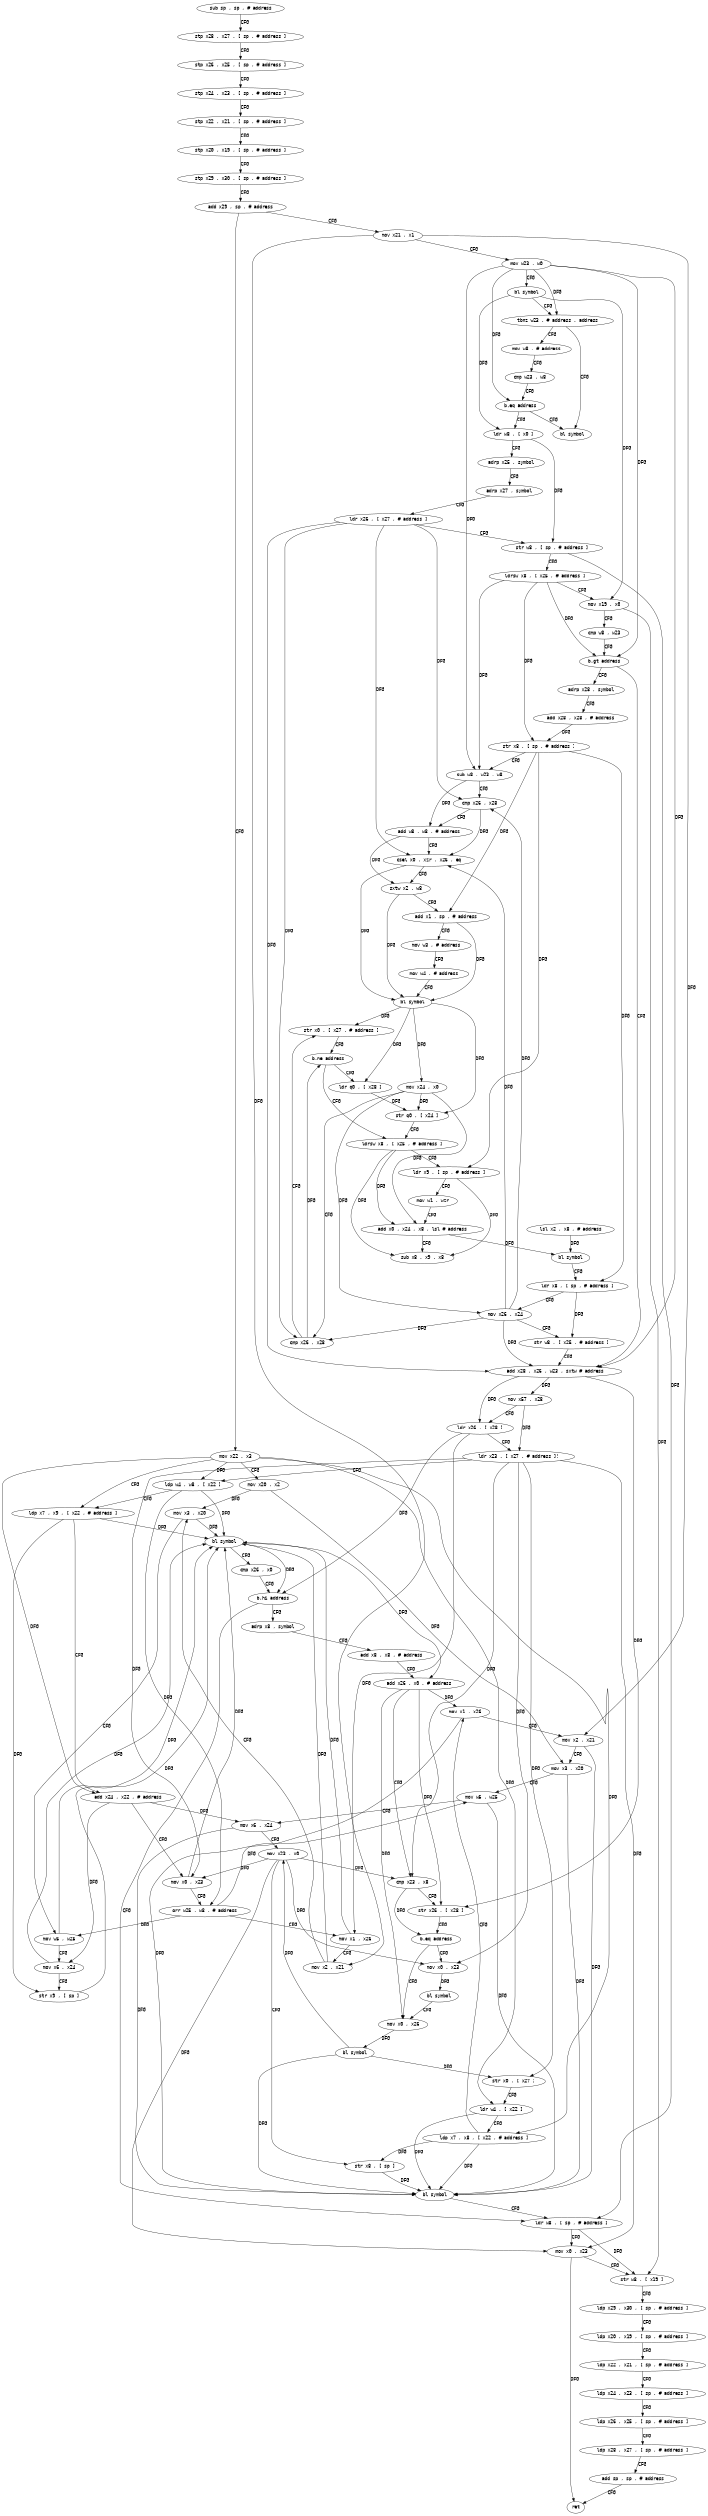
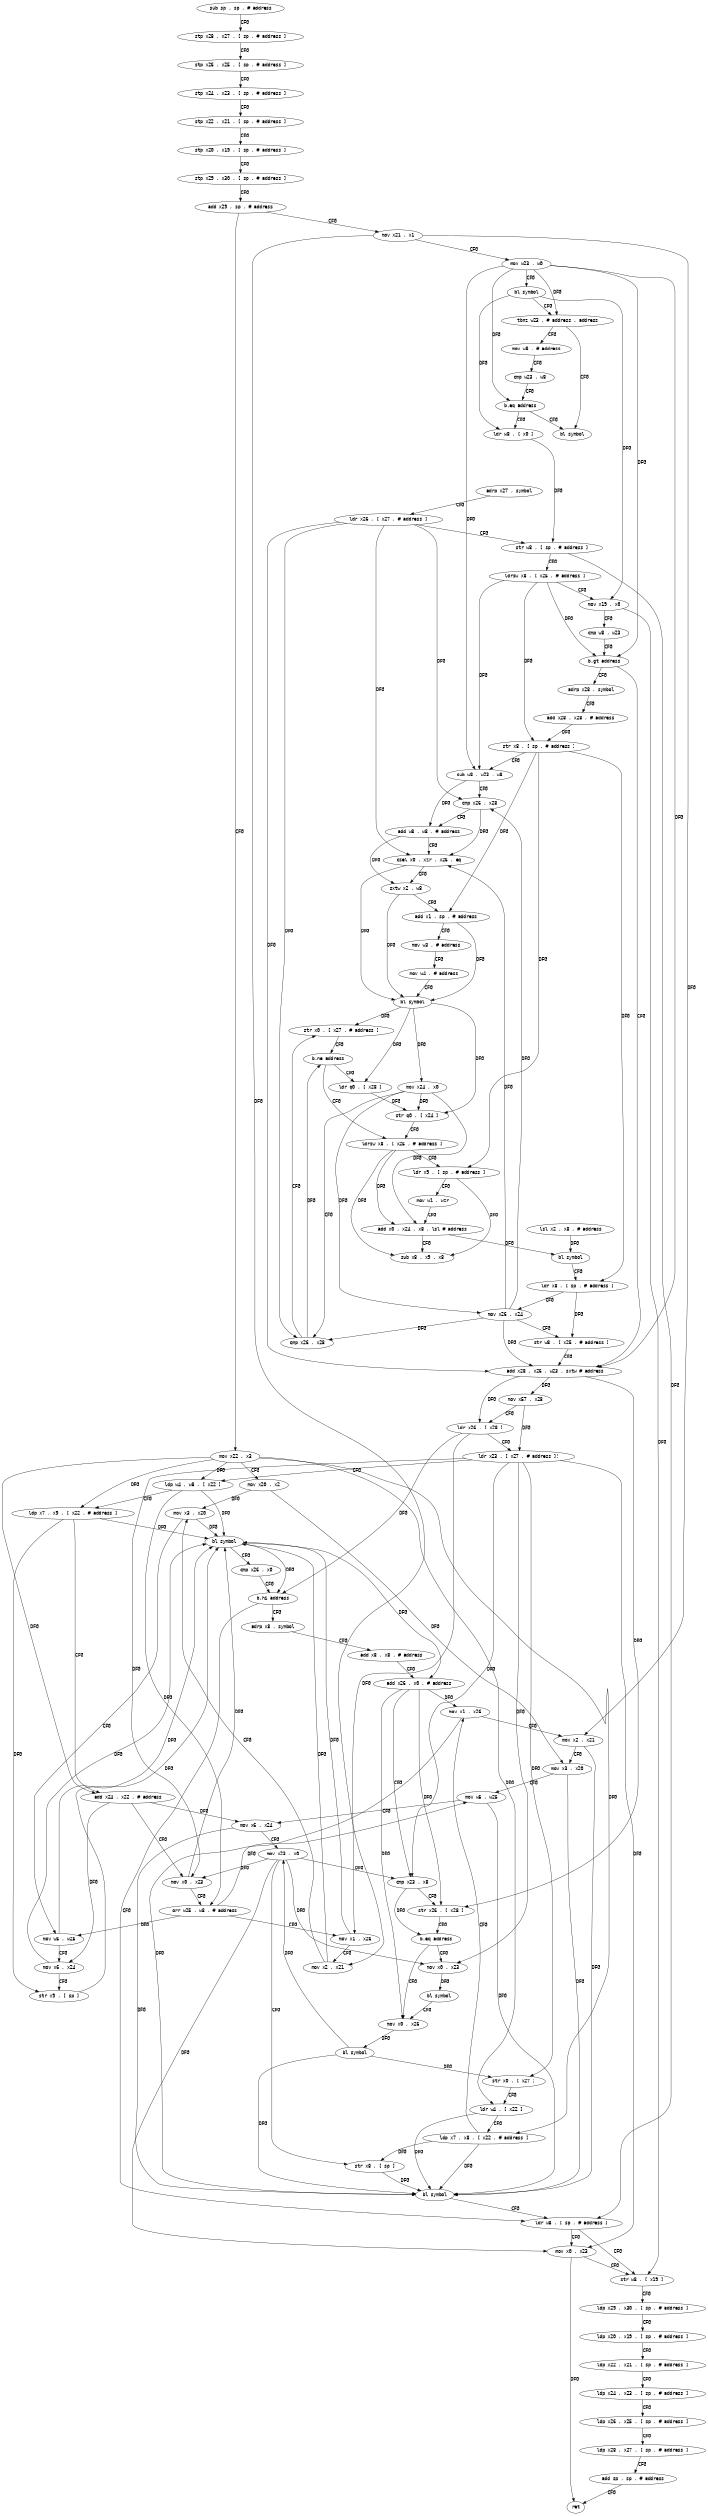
node "adrp x25 , symbol": removed
edge "mov x22 , x3" -> "ldp x7 , x9 , [ x22 , # address ]": label "CFG" -> "DFG"
edge "ldr w8 , [ sp , # address ]" -> "str w8 , [ x19 ]": label "DFG" -> "CFG"
